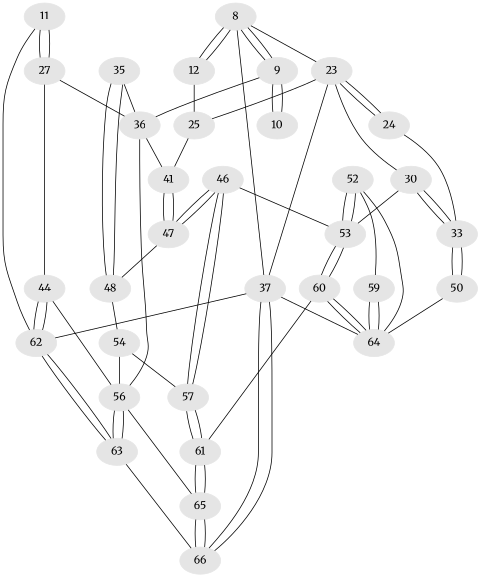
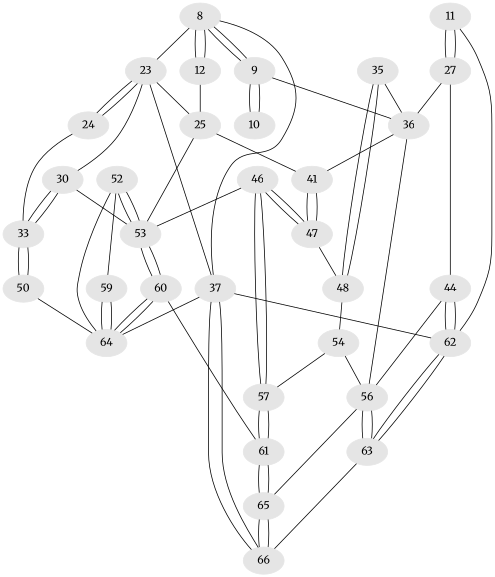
edge "25" -- "53": added
